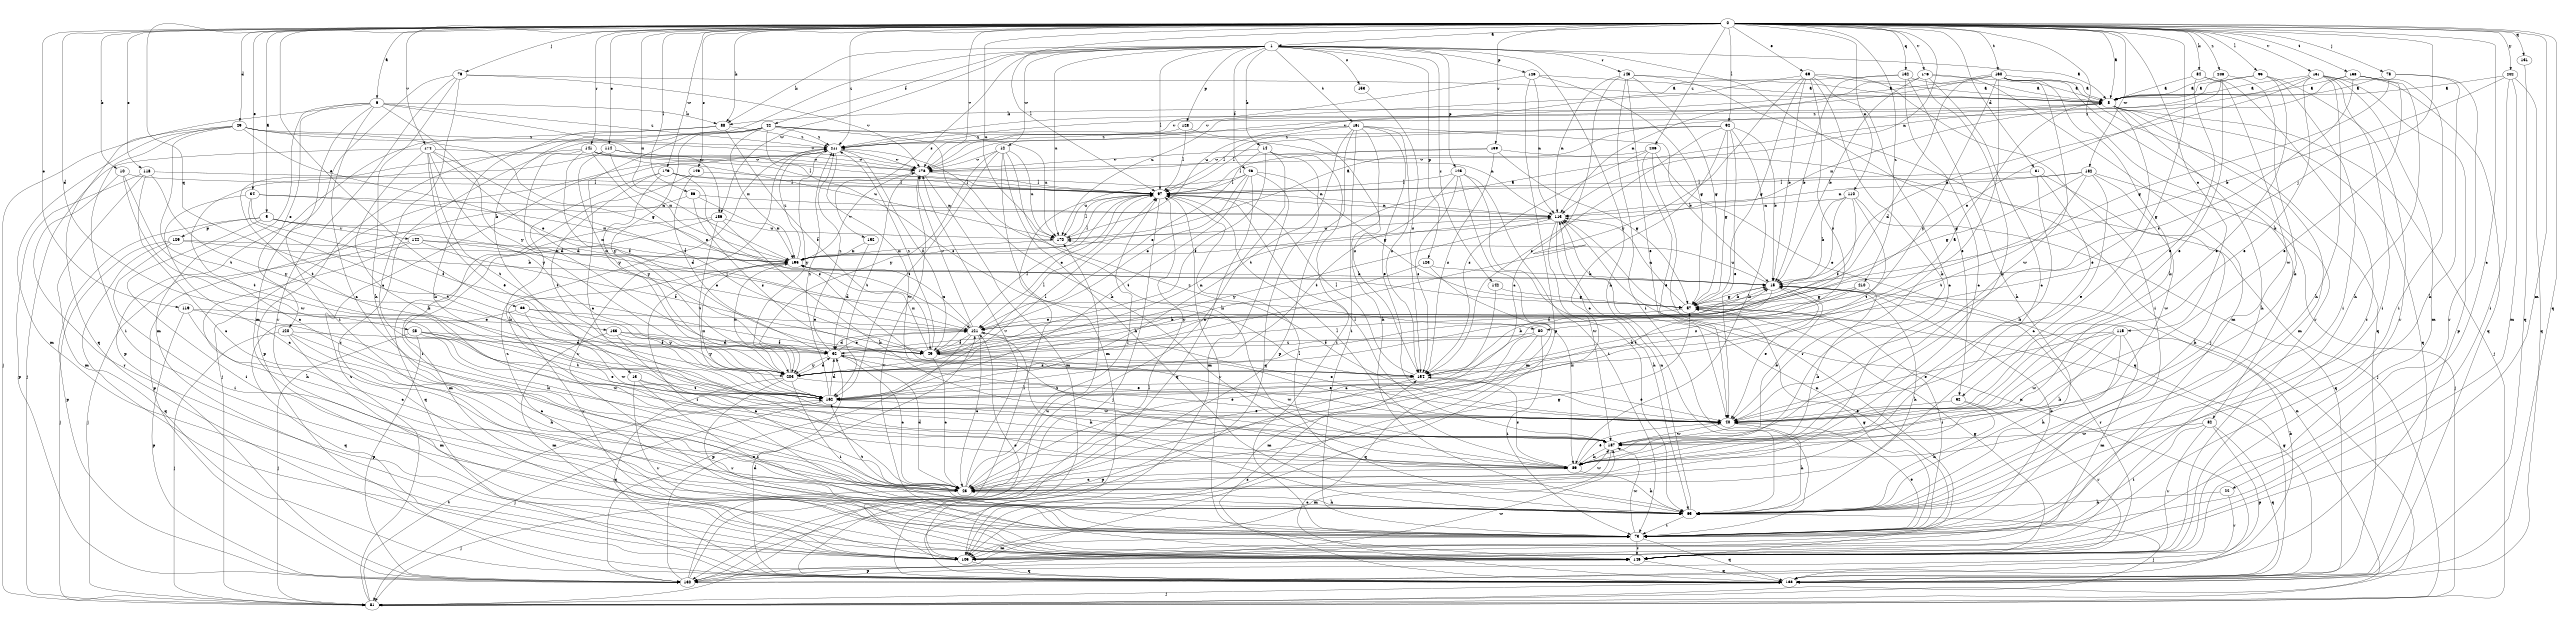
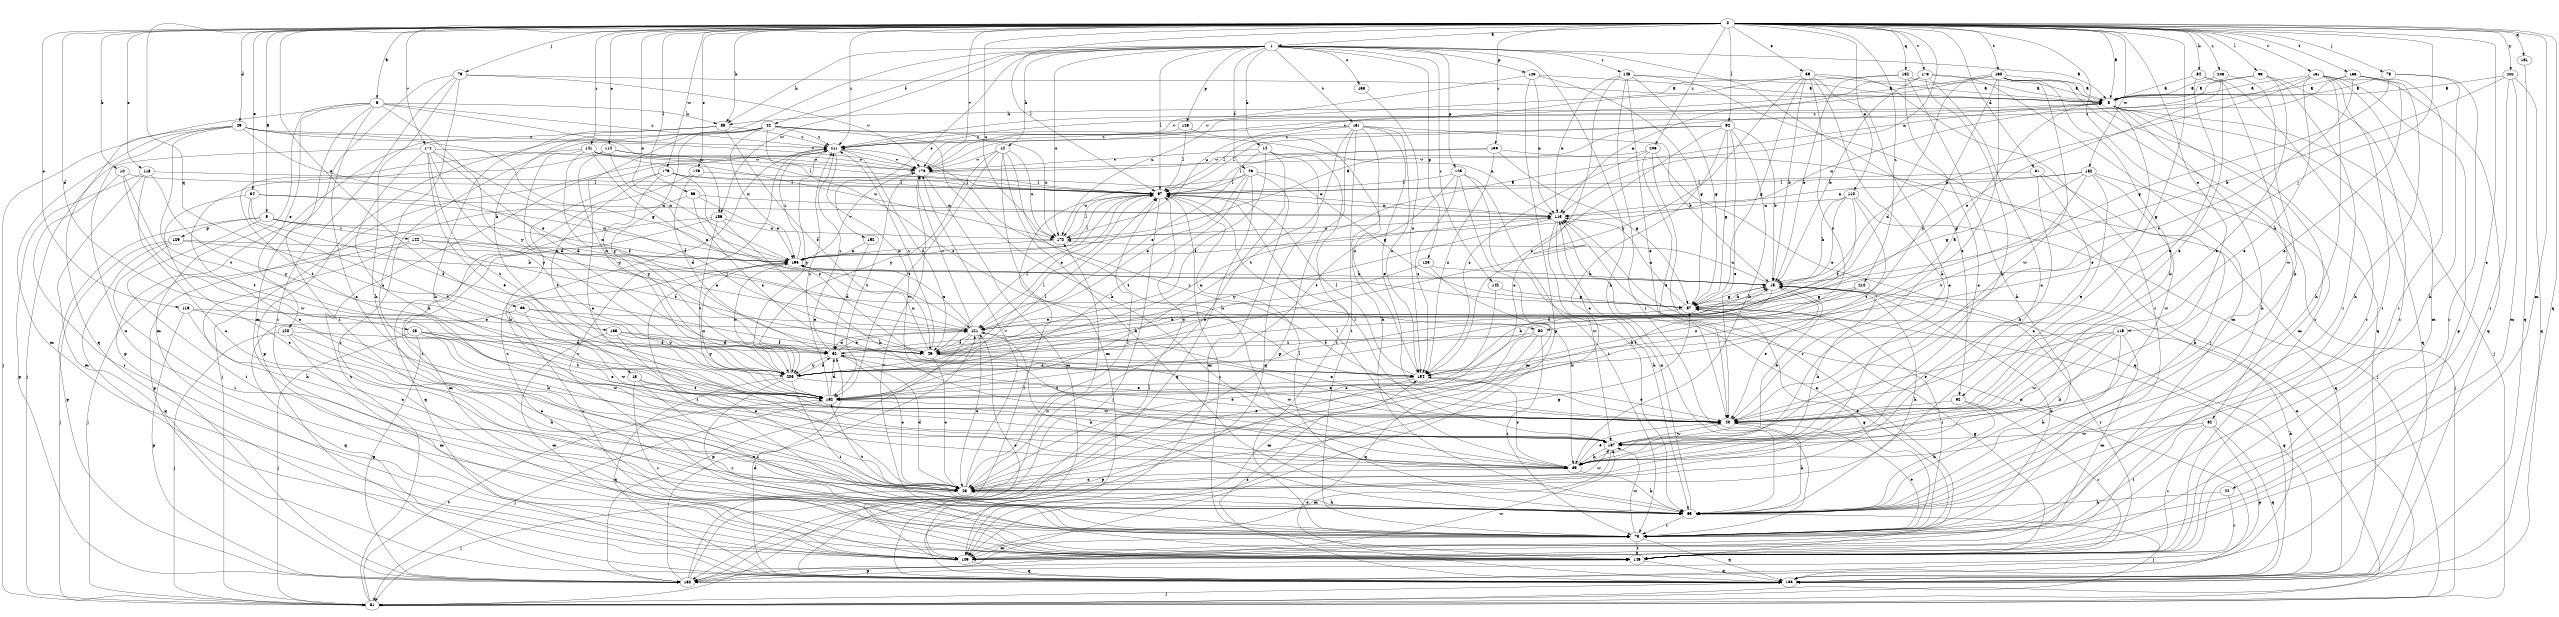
edge "1" -> "12": label "w" -> "b"
edge "29" -> "73": label "i" -> "x"
